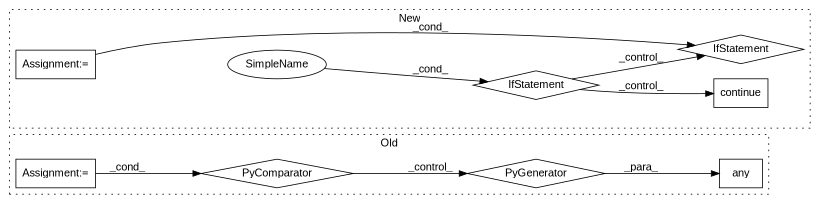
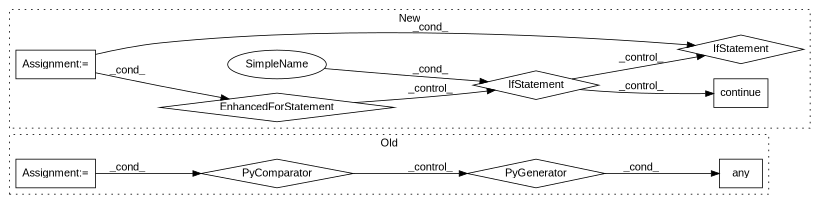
node "EnhancedForStatement": added
edge "PyGenerator" -> "any": label "_para_" -> "_cond_"
